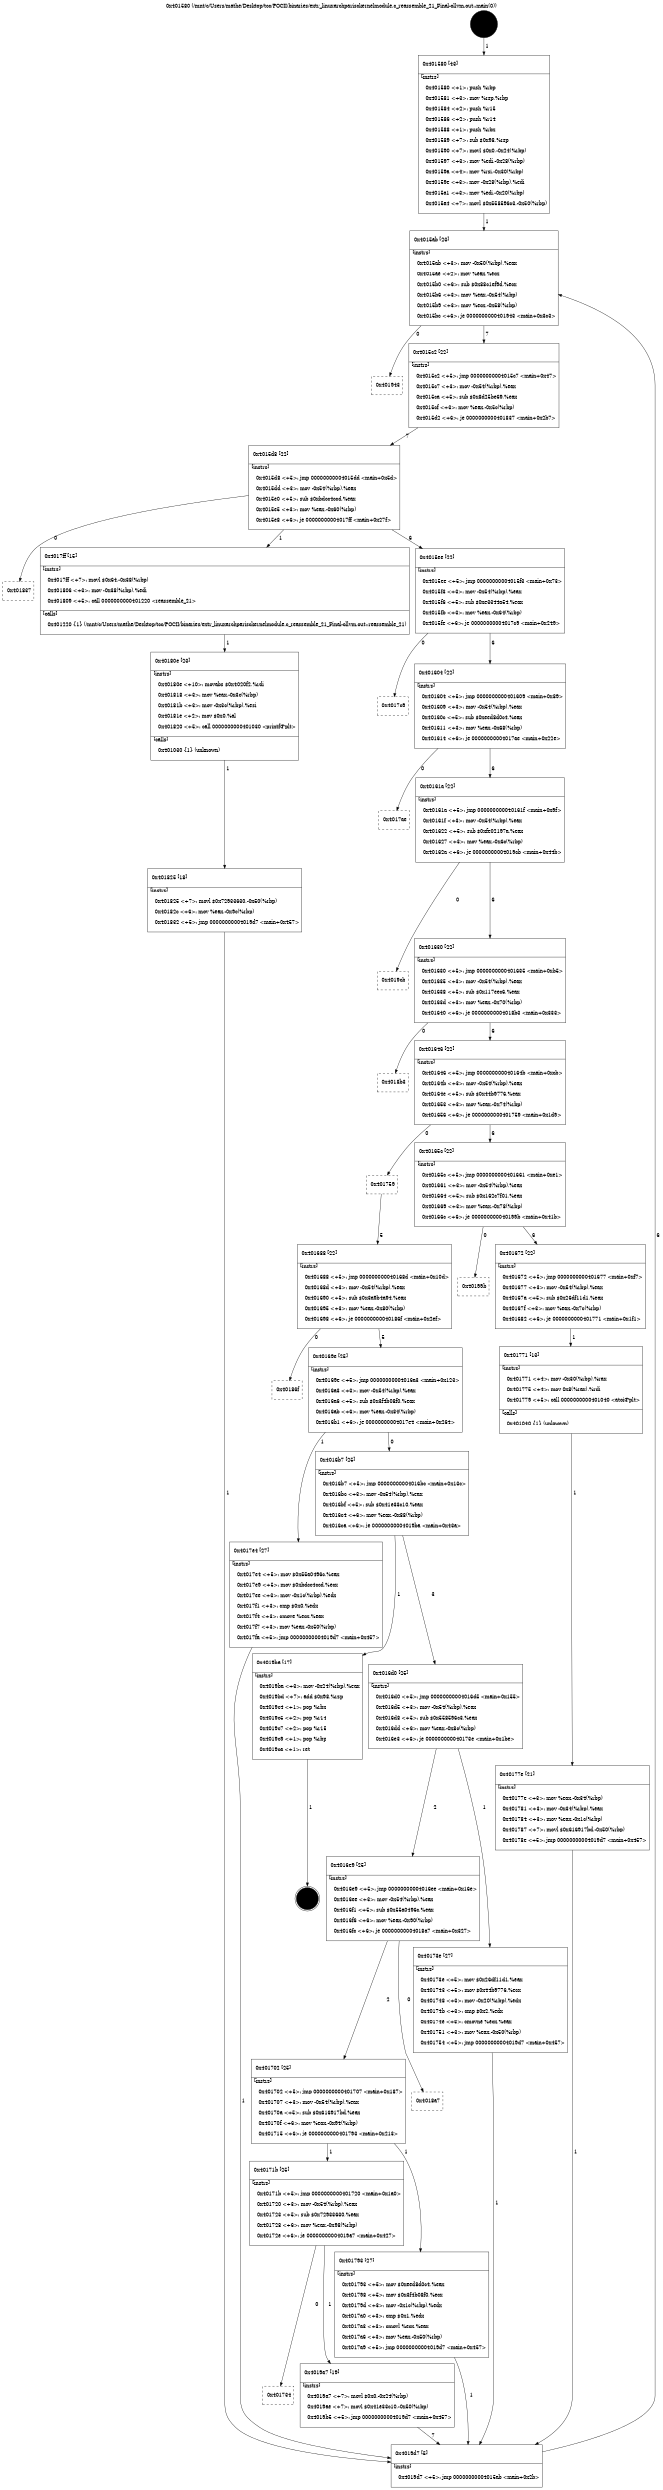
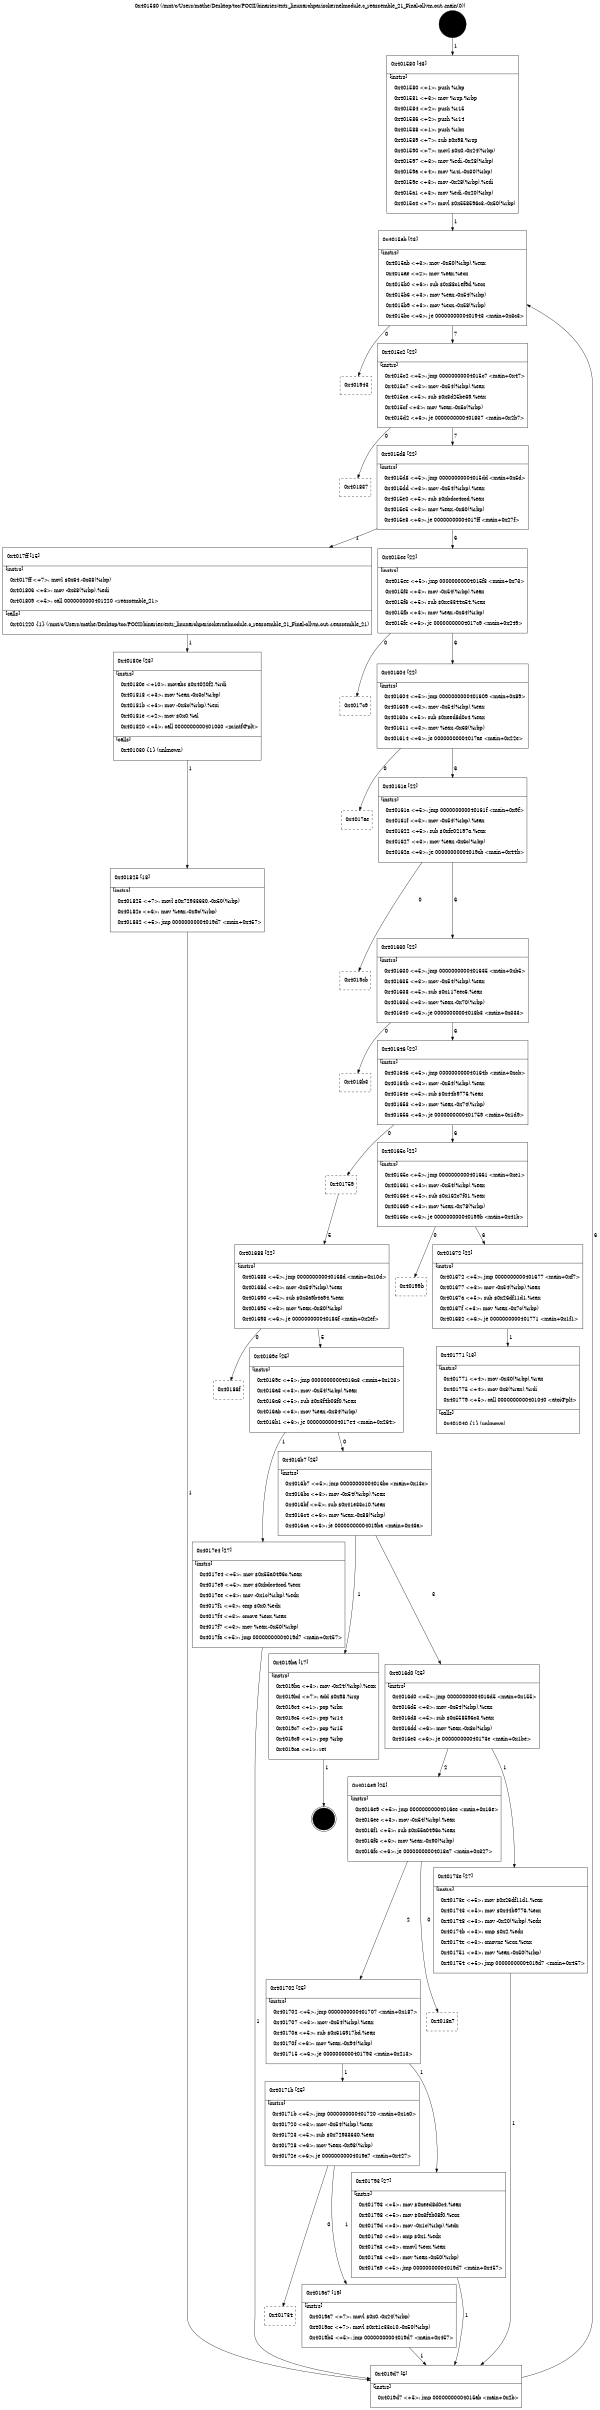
edge "0x4015d8 [22]" -> "0x401837": now "0x4015c2 [22]" -> "0x401837"
node "0x40177e [21]": removed
edge "0x4019a7 [19]" -> "0x4019d7 [5]": label " 7" -> " 1"
